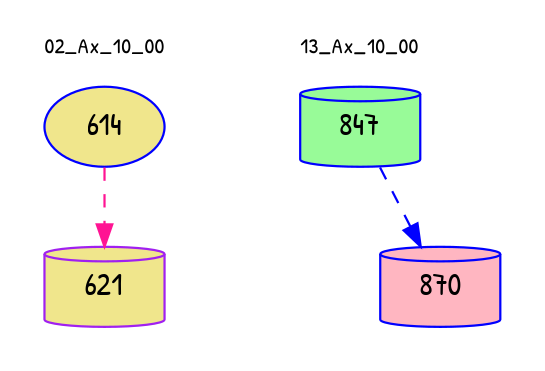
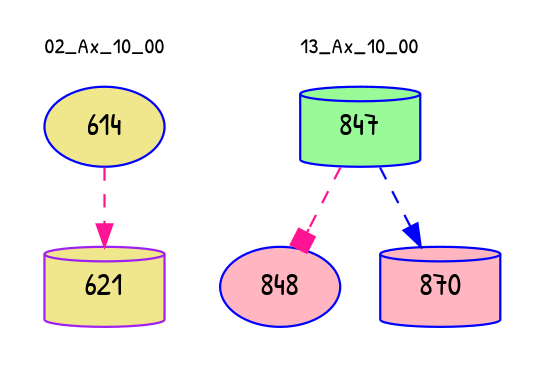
node "848": added
